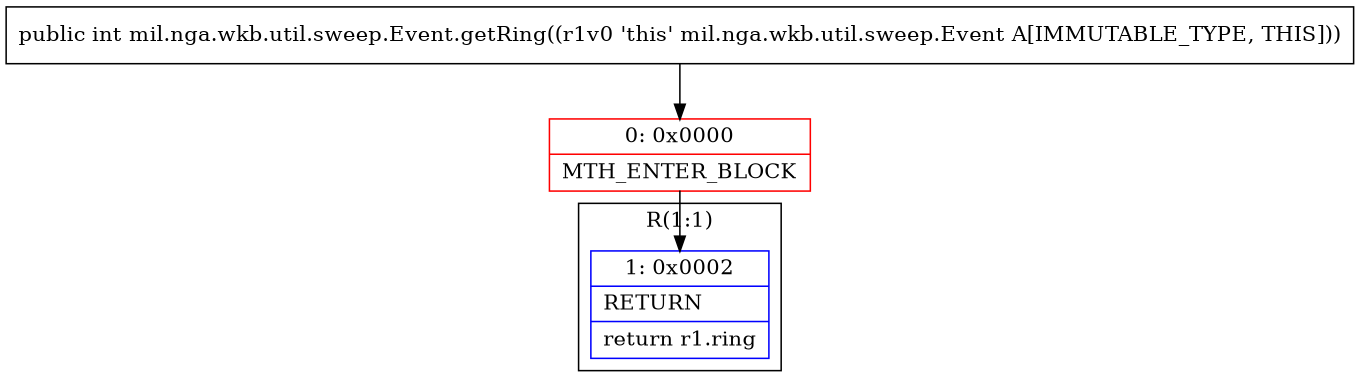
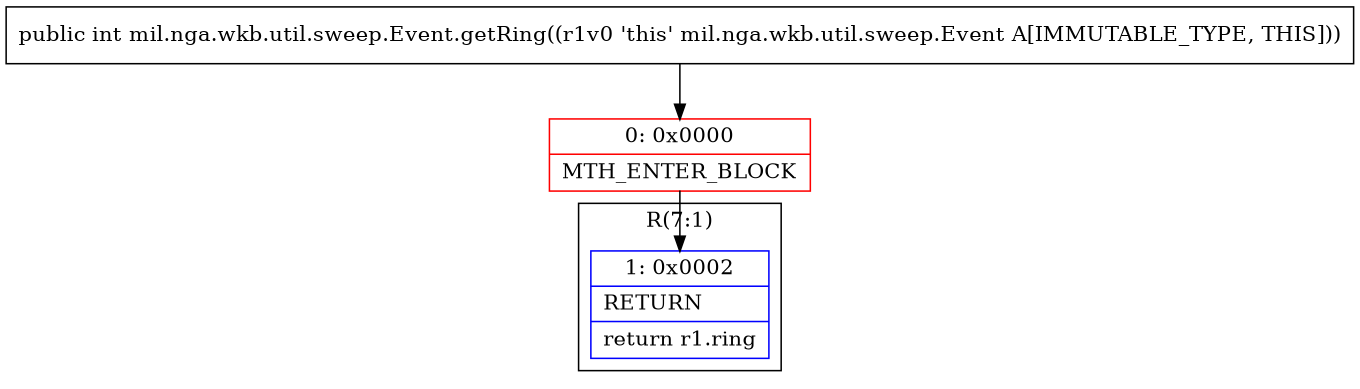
cluster "R(1:1)": label "R(1:1)" -> "R(7:1)"
